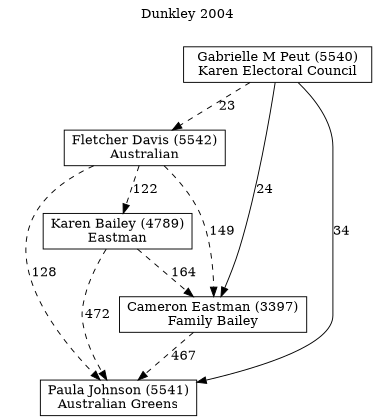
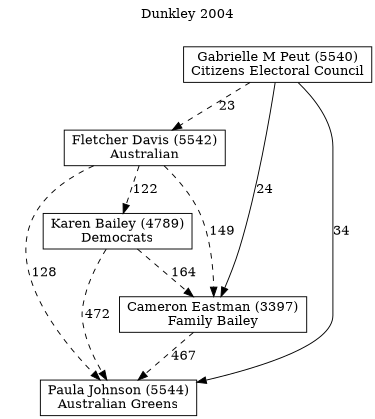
node "Gabrielle M Peut (5540) Karen Electoral Council": label "Gabrielle M Peut (5540) Karen Electoral Council" -> "Gabrielle M Peut (5540) Citizens Electoral Council"
node "Karen Bailey (4789) Eastman": label "Karen Bailey (4789) Eastman" -> "Karen Bailey (4789) Democrats"
node "Paula Johnson (5541) Australian Greens": label "Paula Johnson (5541) Australian Greens" -> "Paula Johnson (5544) Australian Greens"
